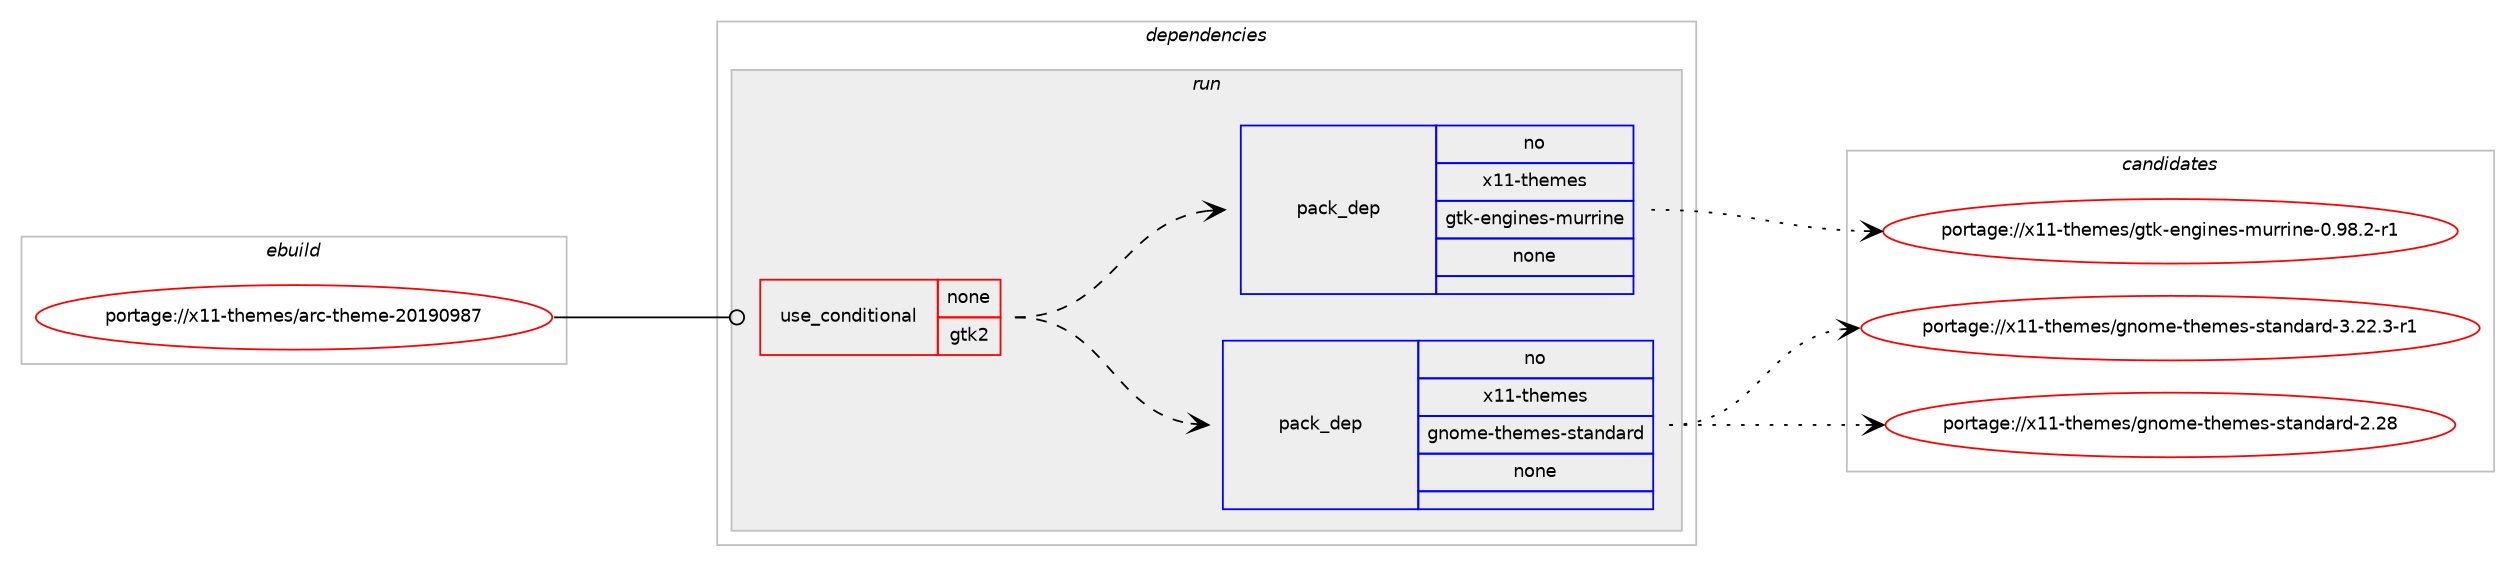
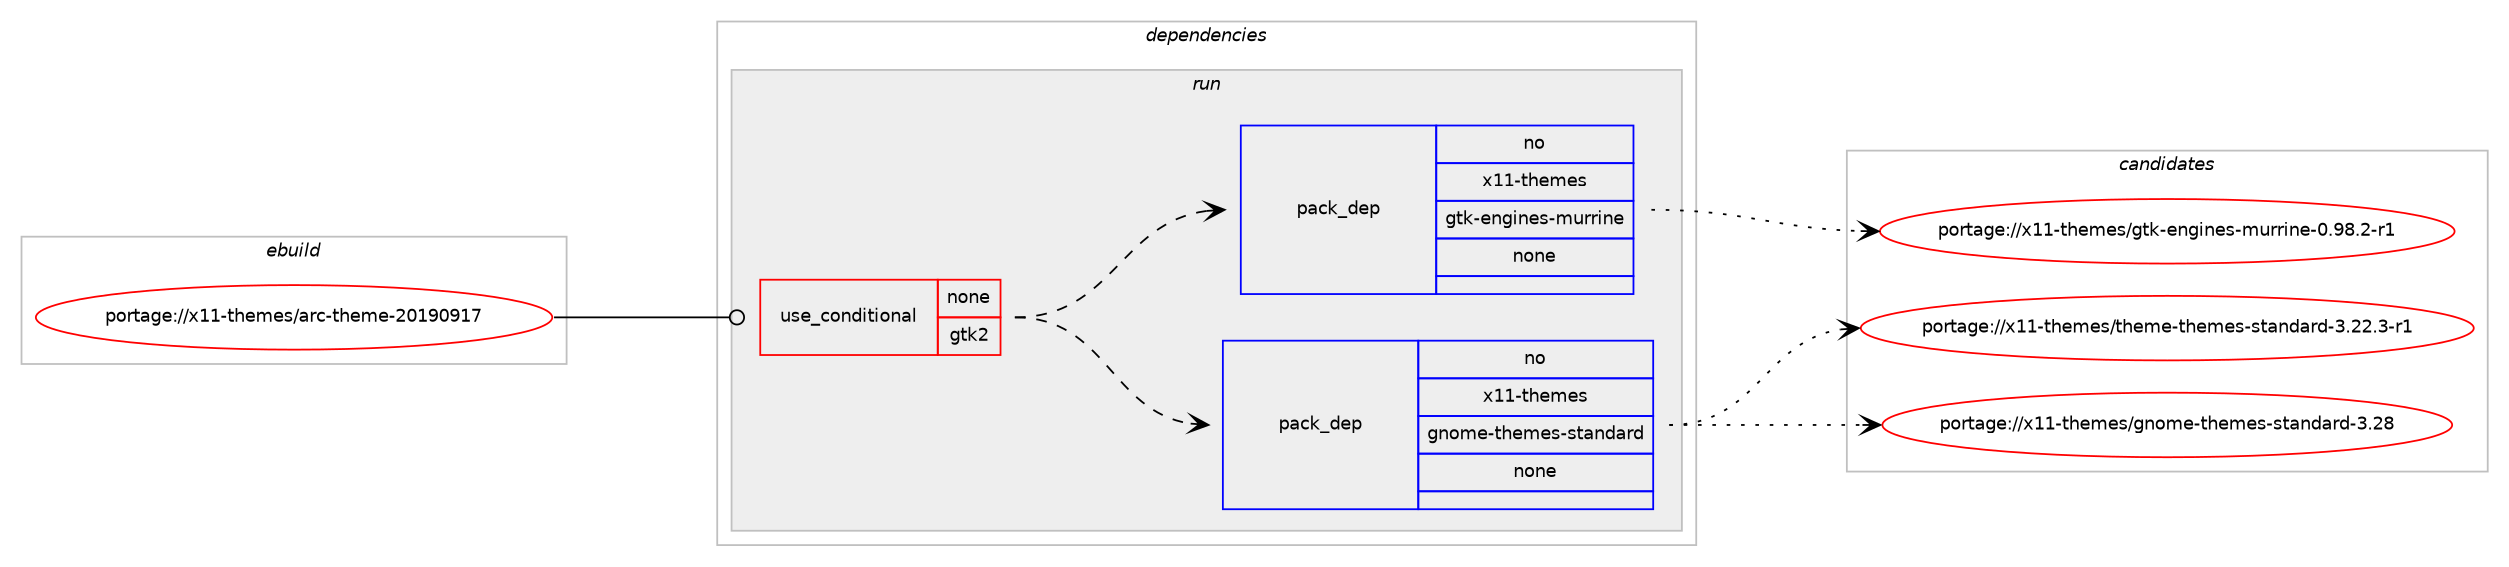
node "portage://x11-themes/arc-theme-20190987": label "portage://x11-themes/arc-theme-20190987" -> "portage://x11-themes/arc-theme-20190917"
node "portage://x11-themes/gnome-themes-standard-3.22.3-r1": label "portage://x11-themes/gnome-themes-standard-3.22.3-r1" -> "portage://x11-themes/theme-themes-standard-3.22.3-r1"
node "portage://x11-themes/gnome-themes-standard-2.28": label "portage://x11-themes/gnome-themes-standard-2.28" -> "portage://x11-themes/gnome-themes-standard-3.28"
